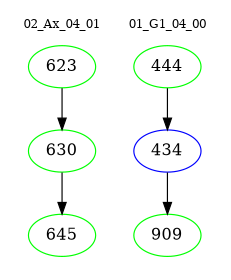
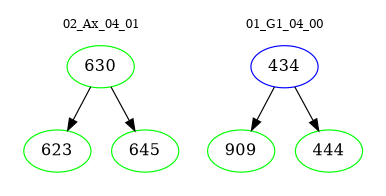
edge "623" -> "630": reversed
edge "444" -> "434": reversed
